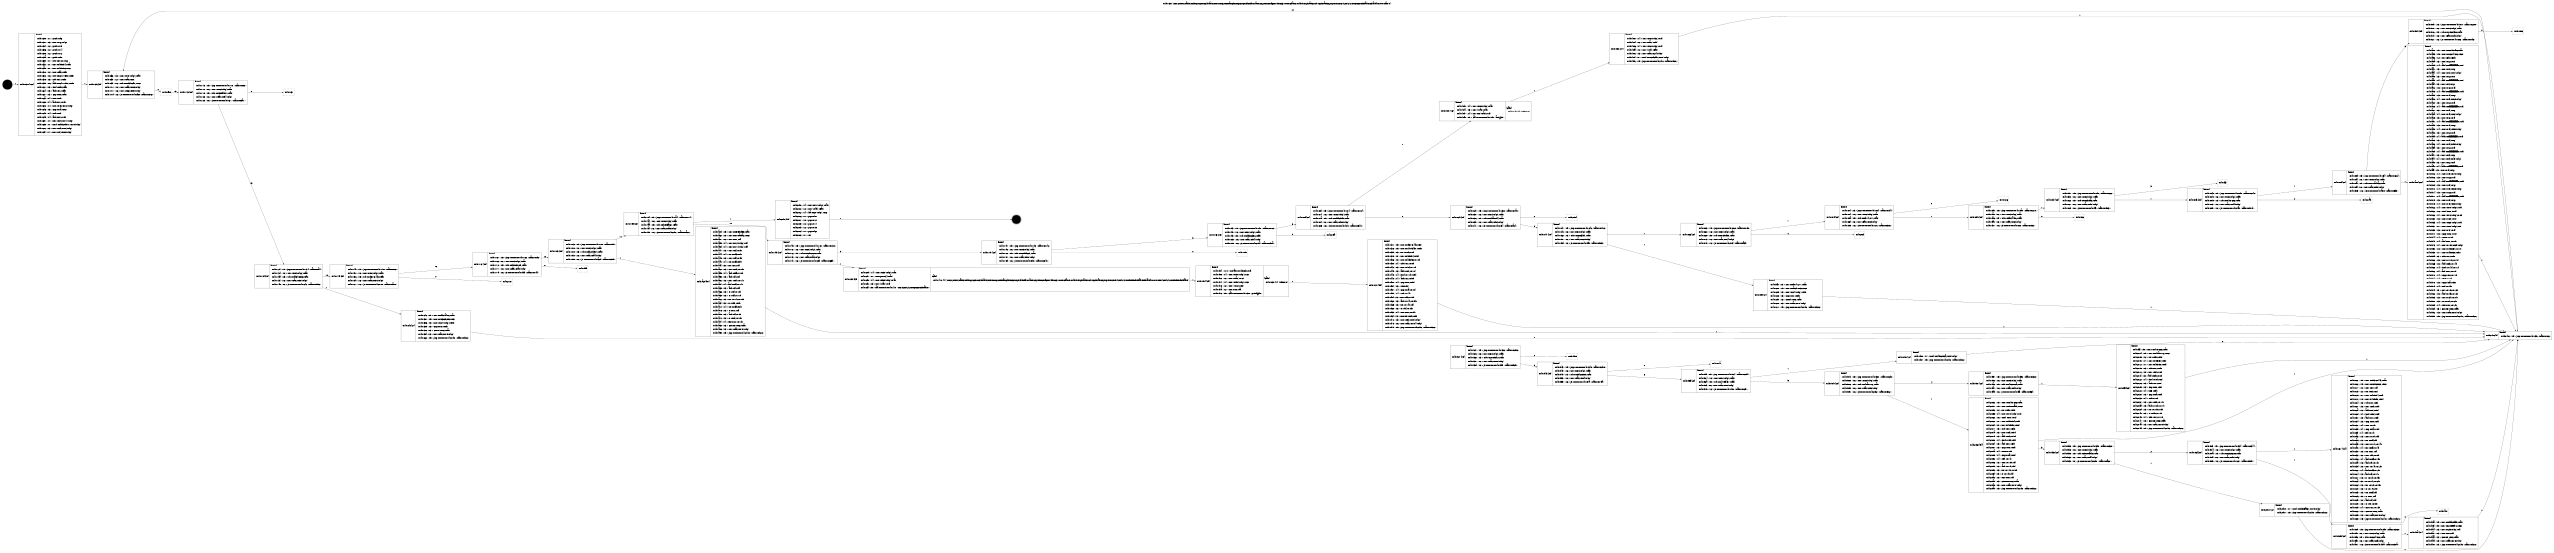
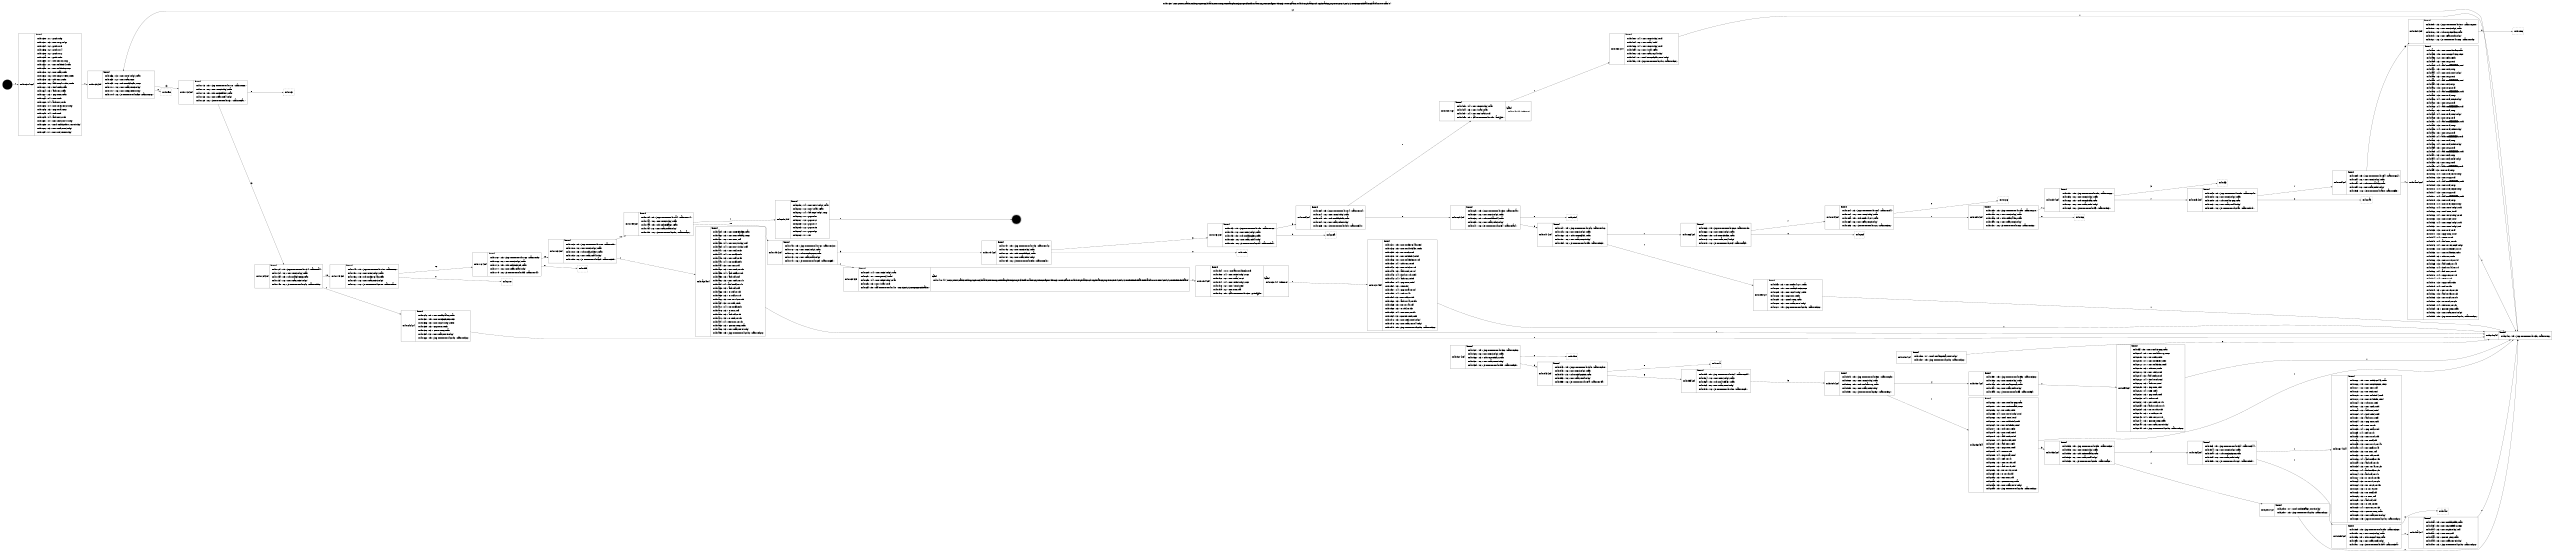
edge "0x401f5e" -> "0x401713 [28]": now "0x4016f6 [29]" -> "0x401713 [28]"
edge "0x40195f [28]" -> "0x401d80 [12]": removed, label "1"
